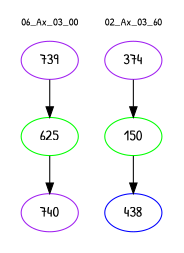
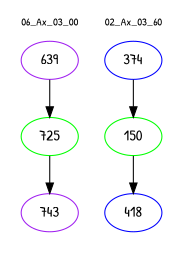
node "739": label "739" -> "639"
node "374": color purple -> blue
node "625": label "625" -> "725"
node "740": label "740" -> "743"
node "438": label "438" -> "418"
